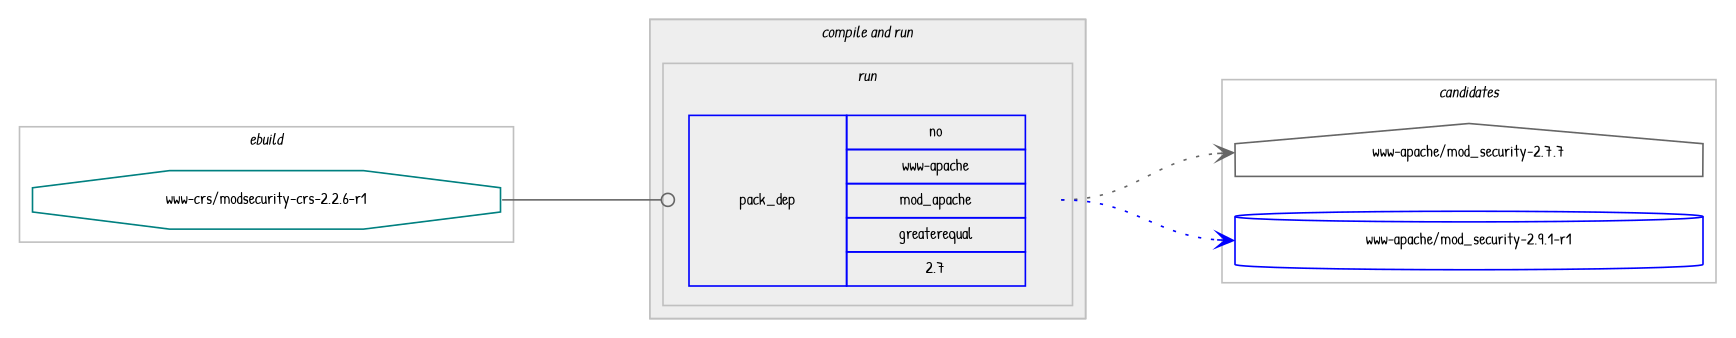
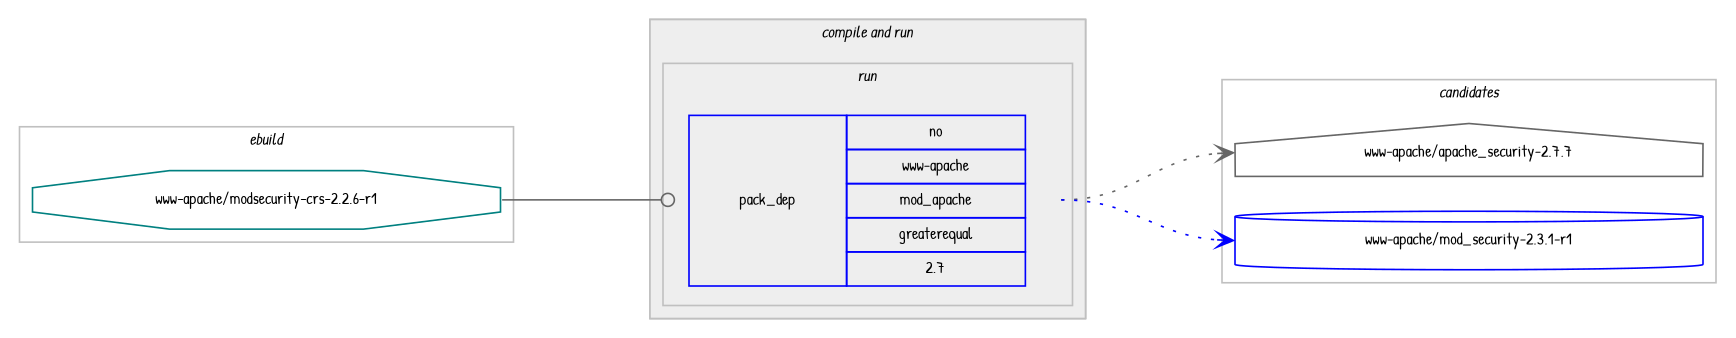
node "www-apache/mod_security-2.7.7": label "www-apache/mod_security-2.7.7" -> "www-apache/apache_security-2.7.7"
node "www-crs/modsecurity-crs-2.2.6-r1": label "www-crs/modsecurity-crs-2.2.6-r1" -> "www-apache/modsecurity-crs-2.2.6-r1"
node "www-apache/mod_security-2.9.1-r1": label "www-apache/mod_security-2.9.1-r1" -> "www-apache/mod_security-2.3.1-r1"
